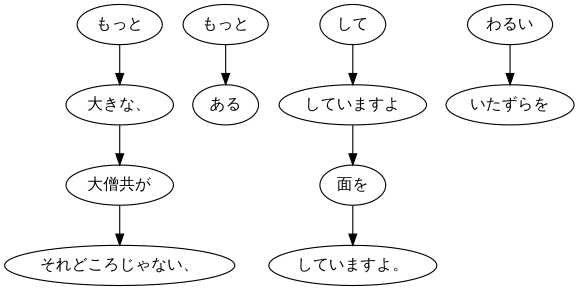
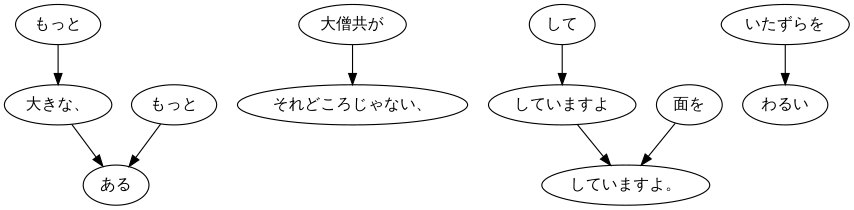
edge "わるい" -> "いたずらを": reversed
edge "大きな、" -> "大僧共が": now "大きな、" -> "ある"
edge "していますよ" -> "面を": now "していますよ" -> "していますよ。"
